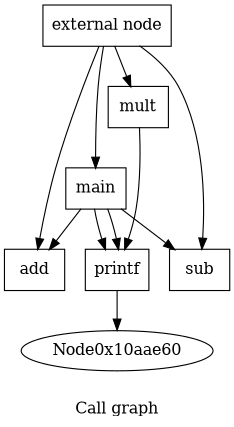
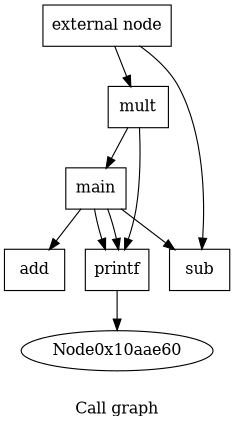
edge "external node" -> "main": now "mult" -> "main"
edge "external node" -> "add": removed
